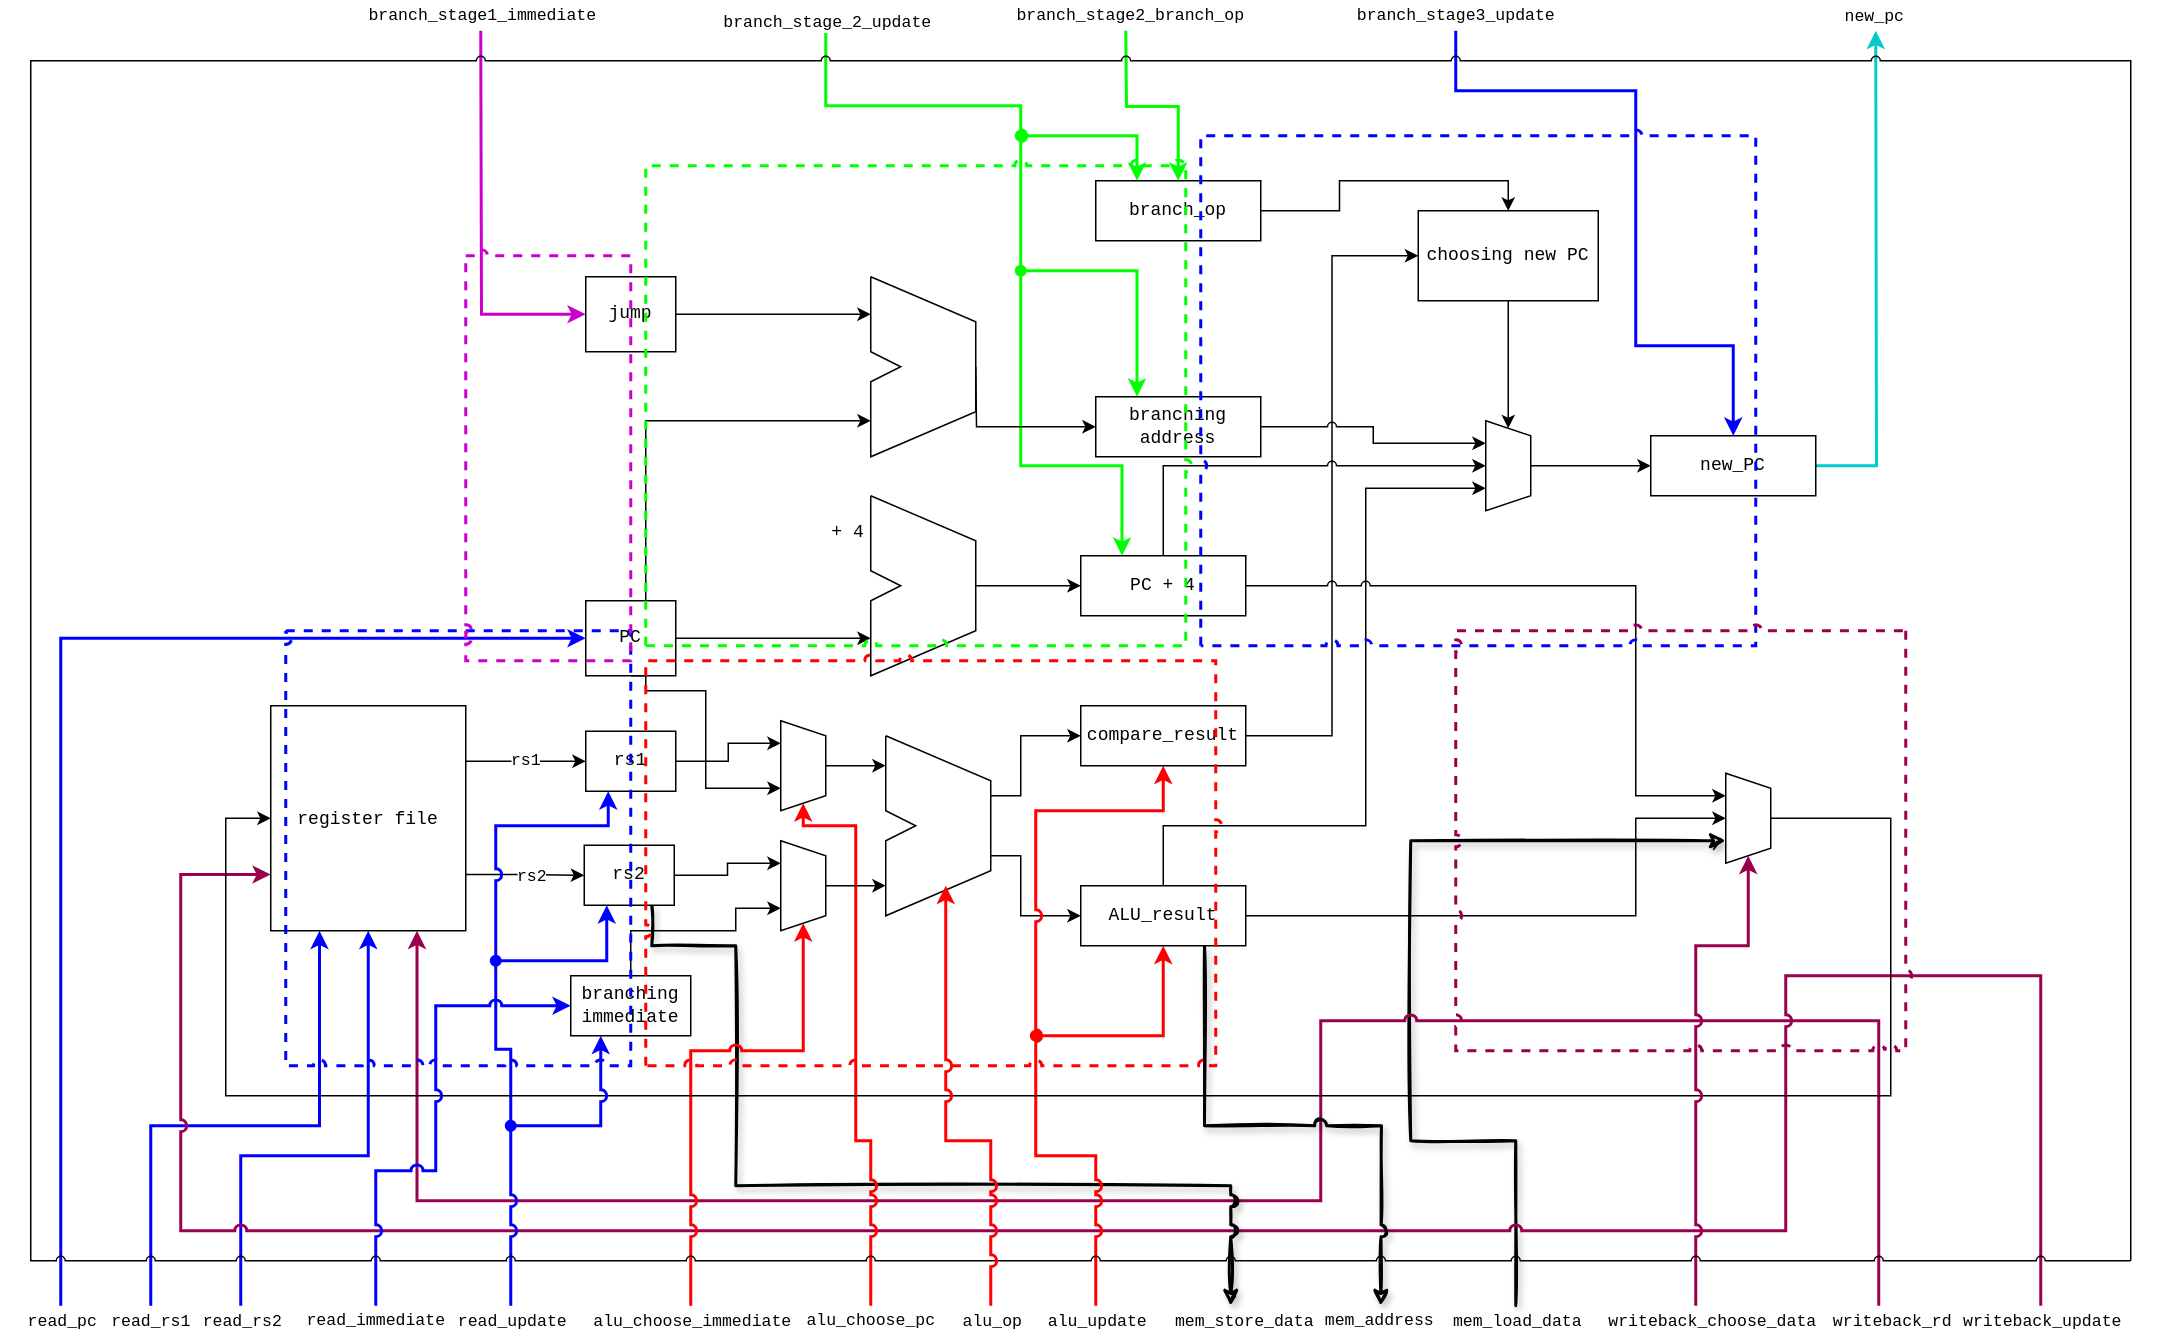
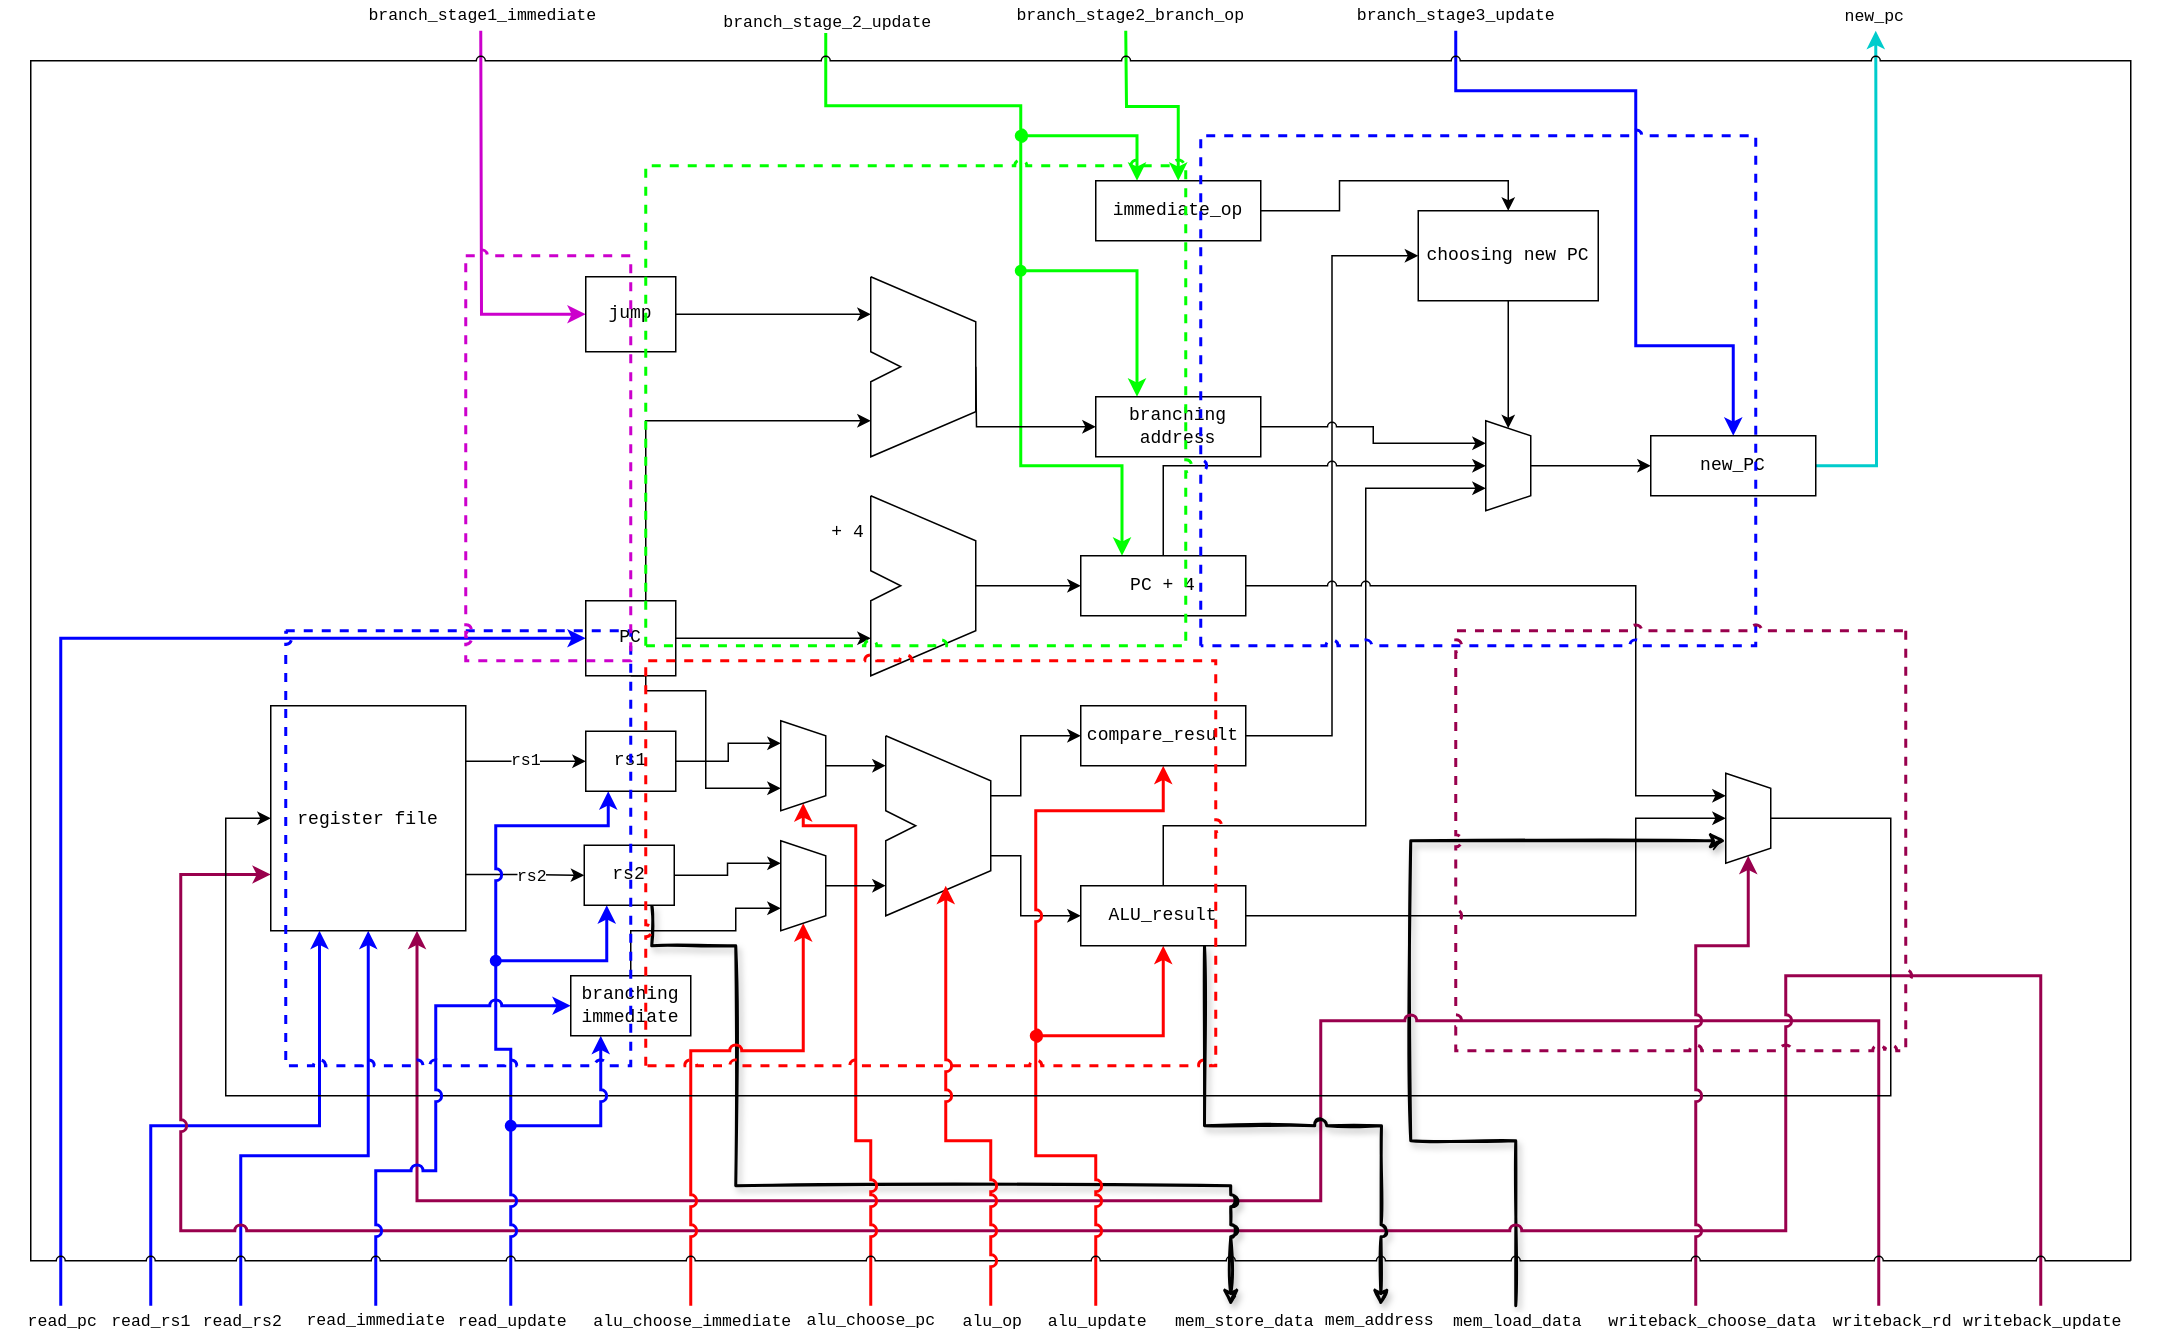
node "branch_op": label "branch_op" -> "immediate_op"
